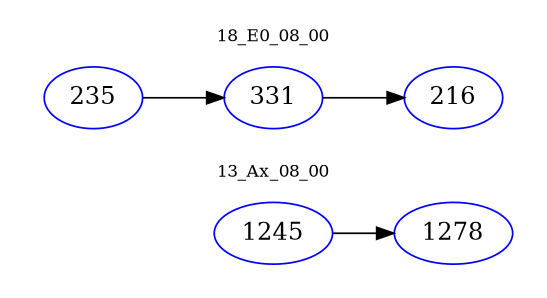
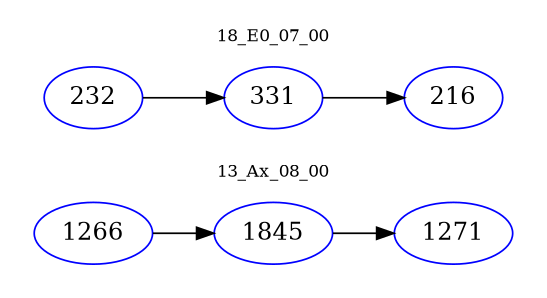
cluster "18_E0_08_00": label "18_E0_08_00" -> "18_E0_07_00"
node "235": label "235" -> "232"
node "1266": added
node "1245": label "1245" -> "1845"
node "1278": label "1278" -> "1271"
